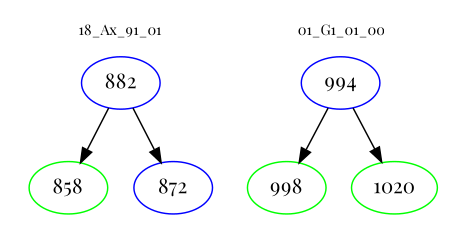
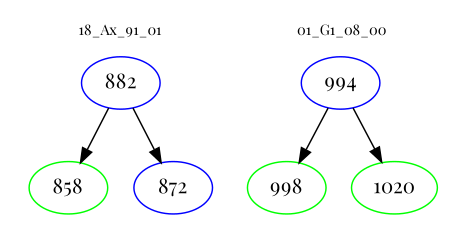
cluster "01_G1_01_00": label "01_G1_01_00" -> "01_G1_08_00"
